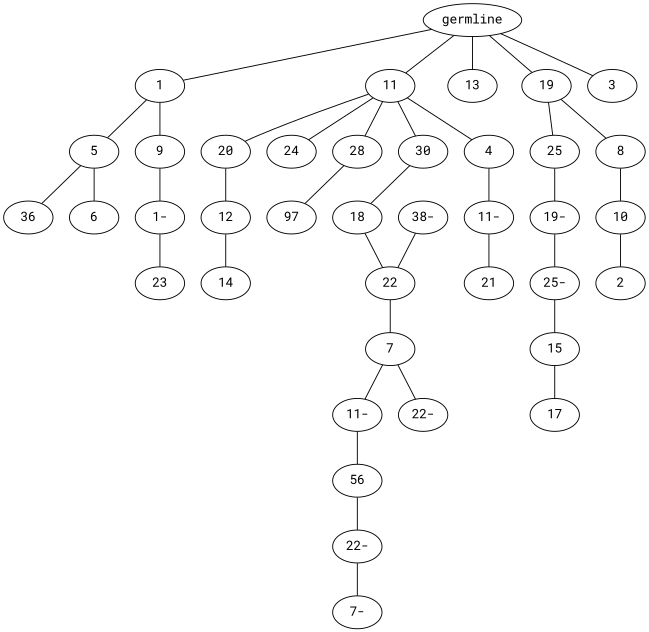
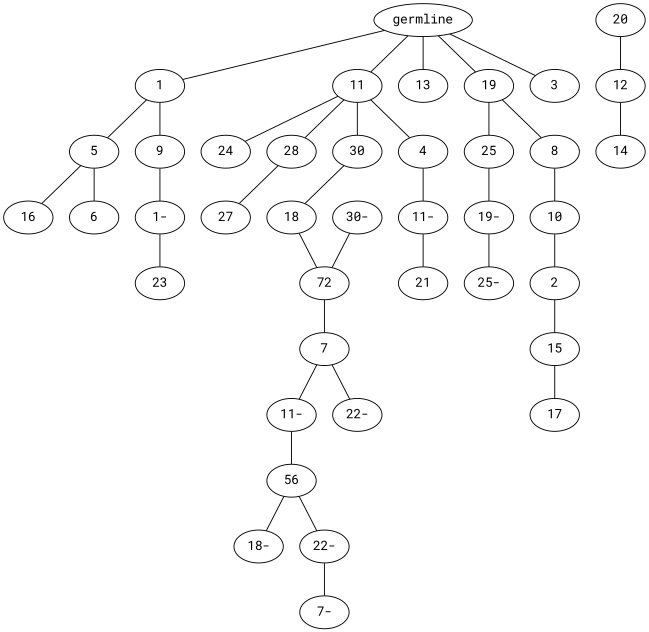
edge "11" -- "20": removed
node "36": label "36" -> "16"
node "97": label "97" -> "27"
node "38-": label "38-" -> "30-"
node "22": label "22" -> "72"
edge "25-" -- "15": now "2" -- "15"
node "18-": added
